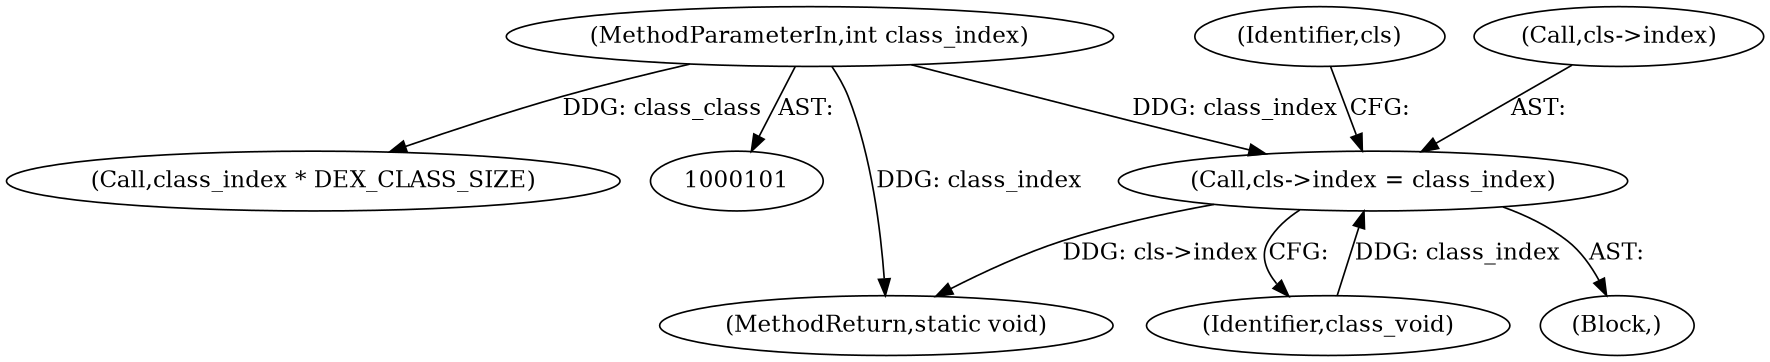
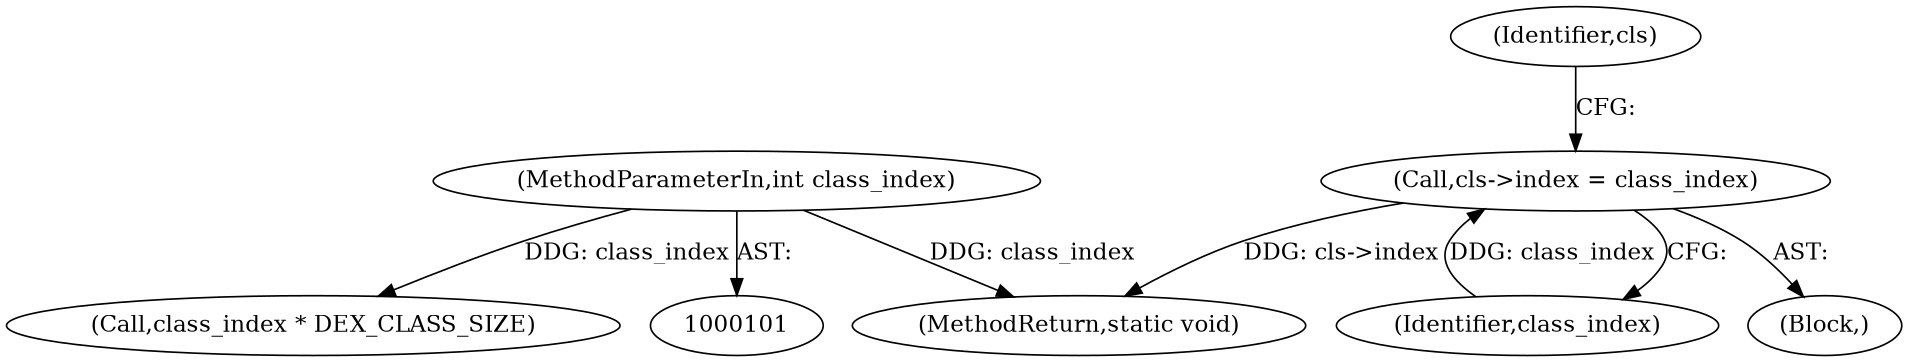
node "(Call,cls->index)": removed
edge "(MethodParameterIn,int class_index)" -> "(Call,cls->index = class_index)": removed, label "DDG: class_index"
edge "(MethodParameterIn,int class_index)" -> "(Call,class_index * DEX_CLASS_SIZE)": label "DDG: class_class" -> "DDG: class_index"
node "(Identifier,class_void)": label "(Identifier,class_void)" -> "(Identifier,class_index)"
